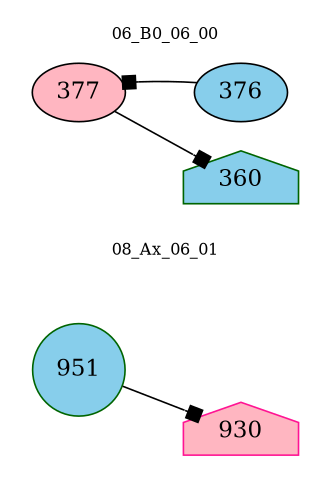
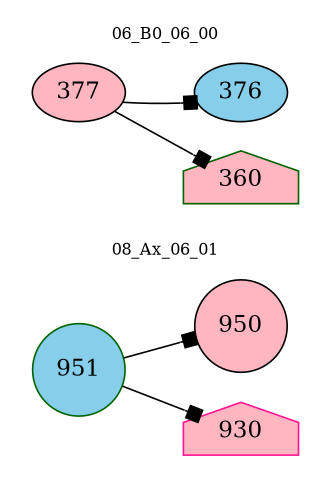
edge "376" -> "377": reversed
node "360": fillcolor skyblue -> lightpink
node "950": added
